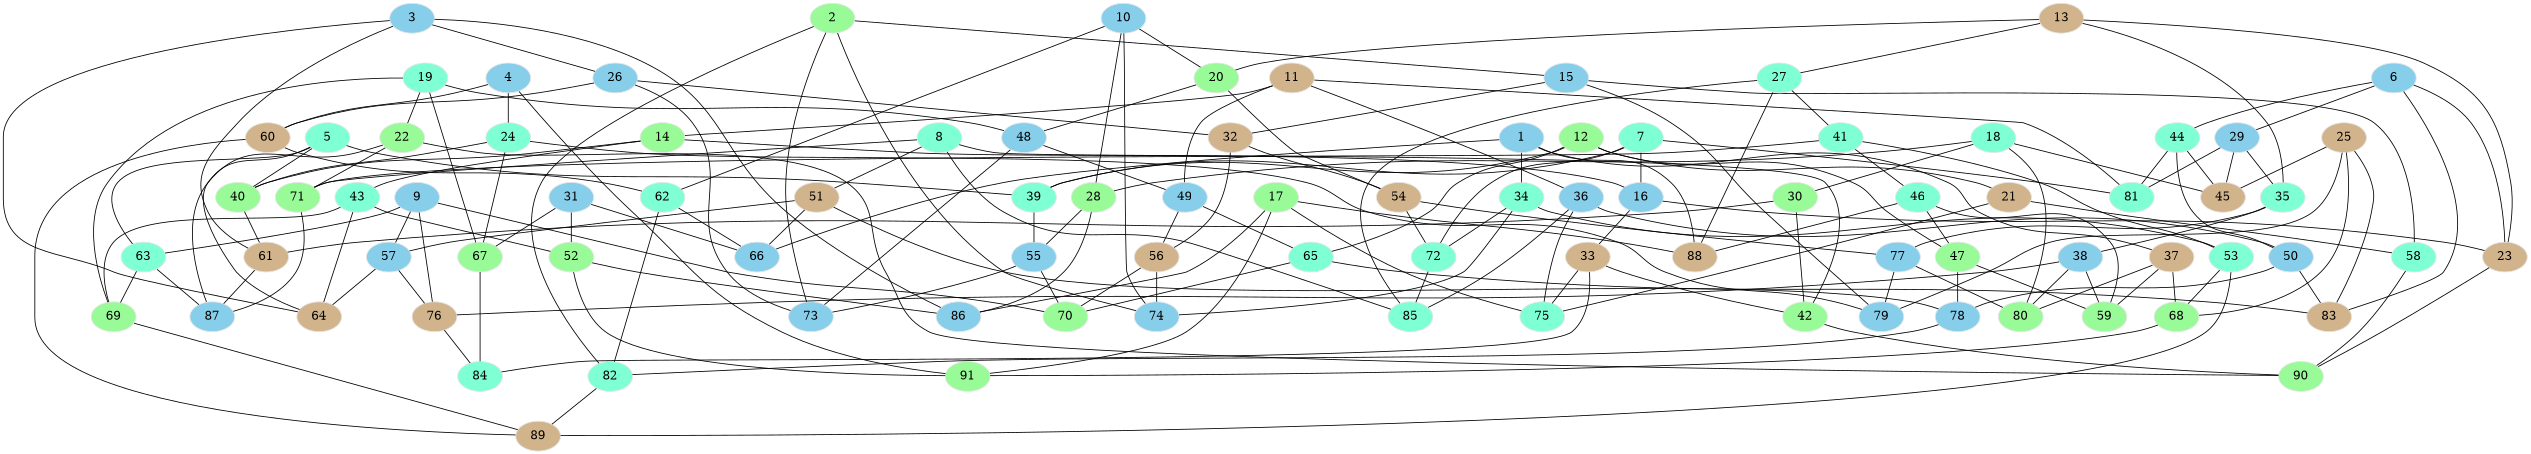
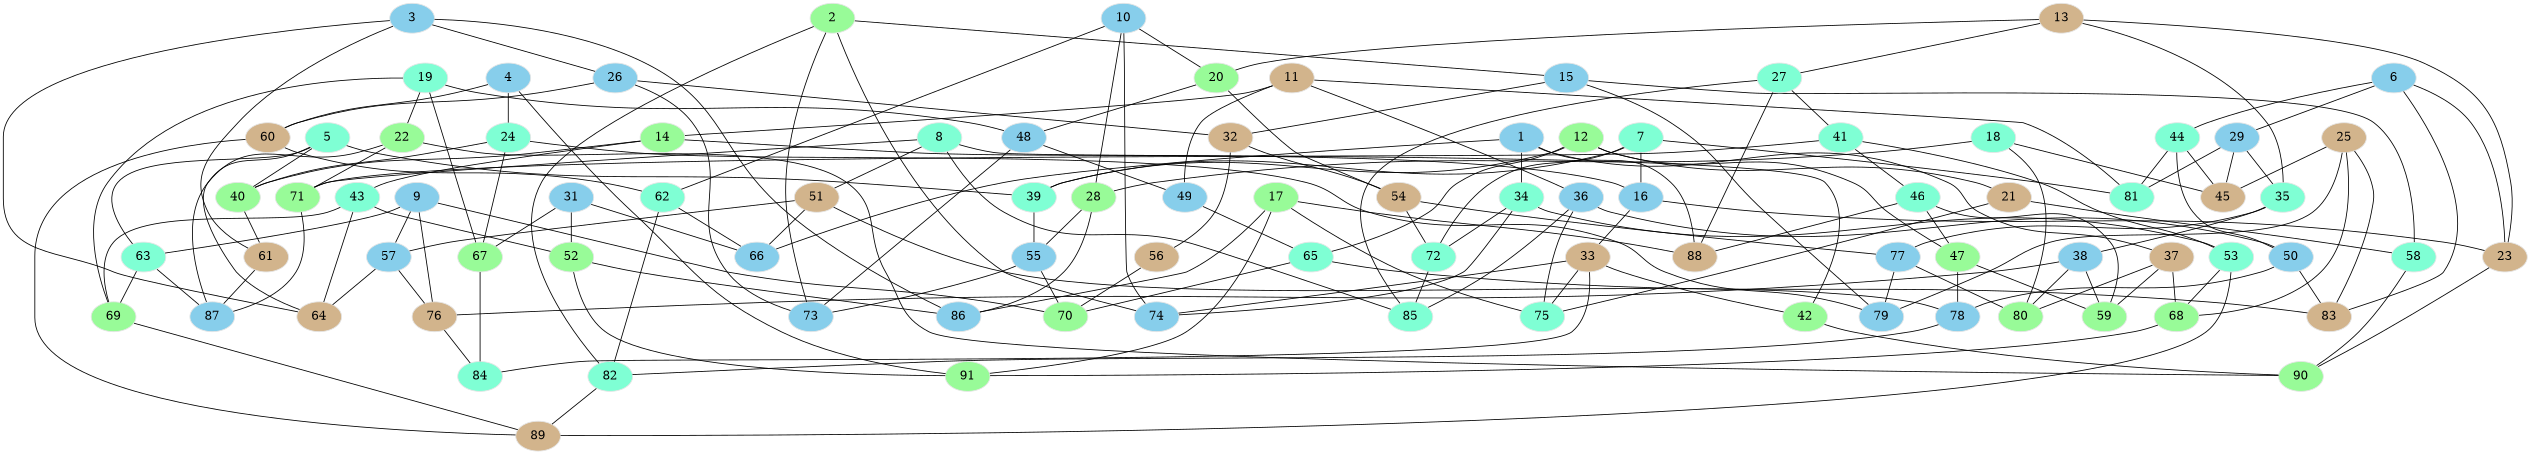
node "30": removed
edge "49" -- "56": removed
edge "56" -- "74": now "33" -- "74"
